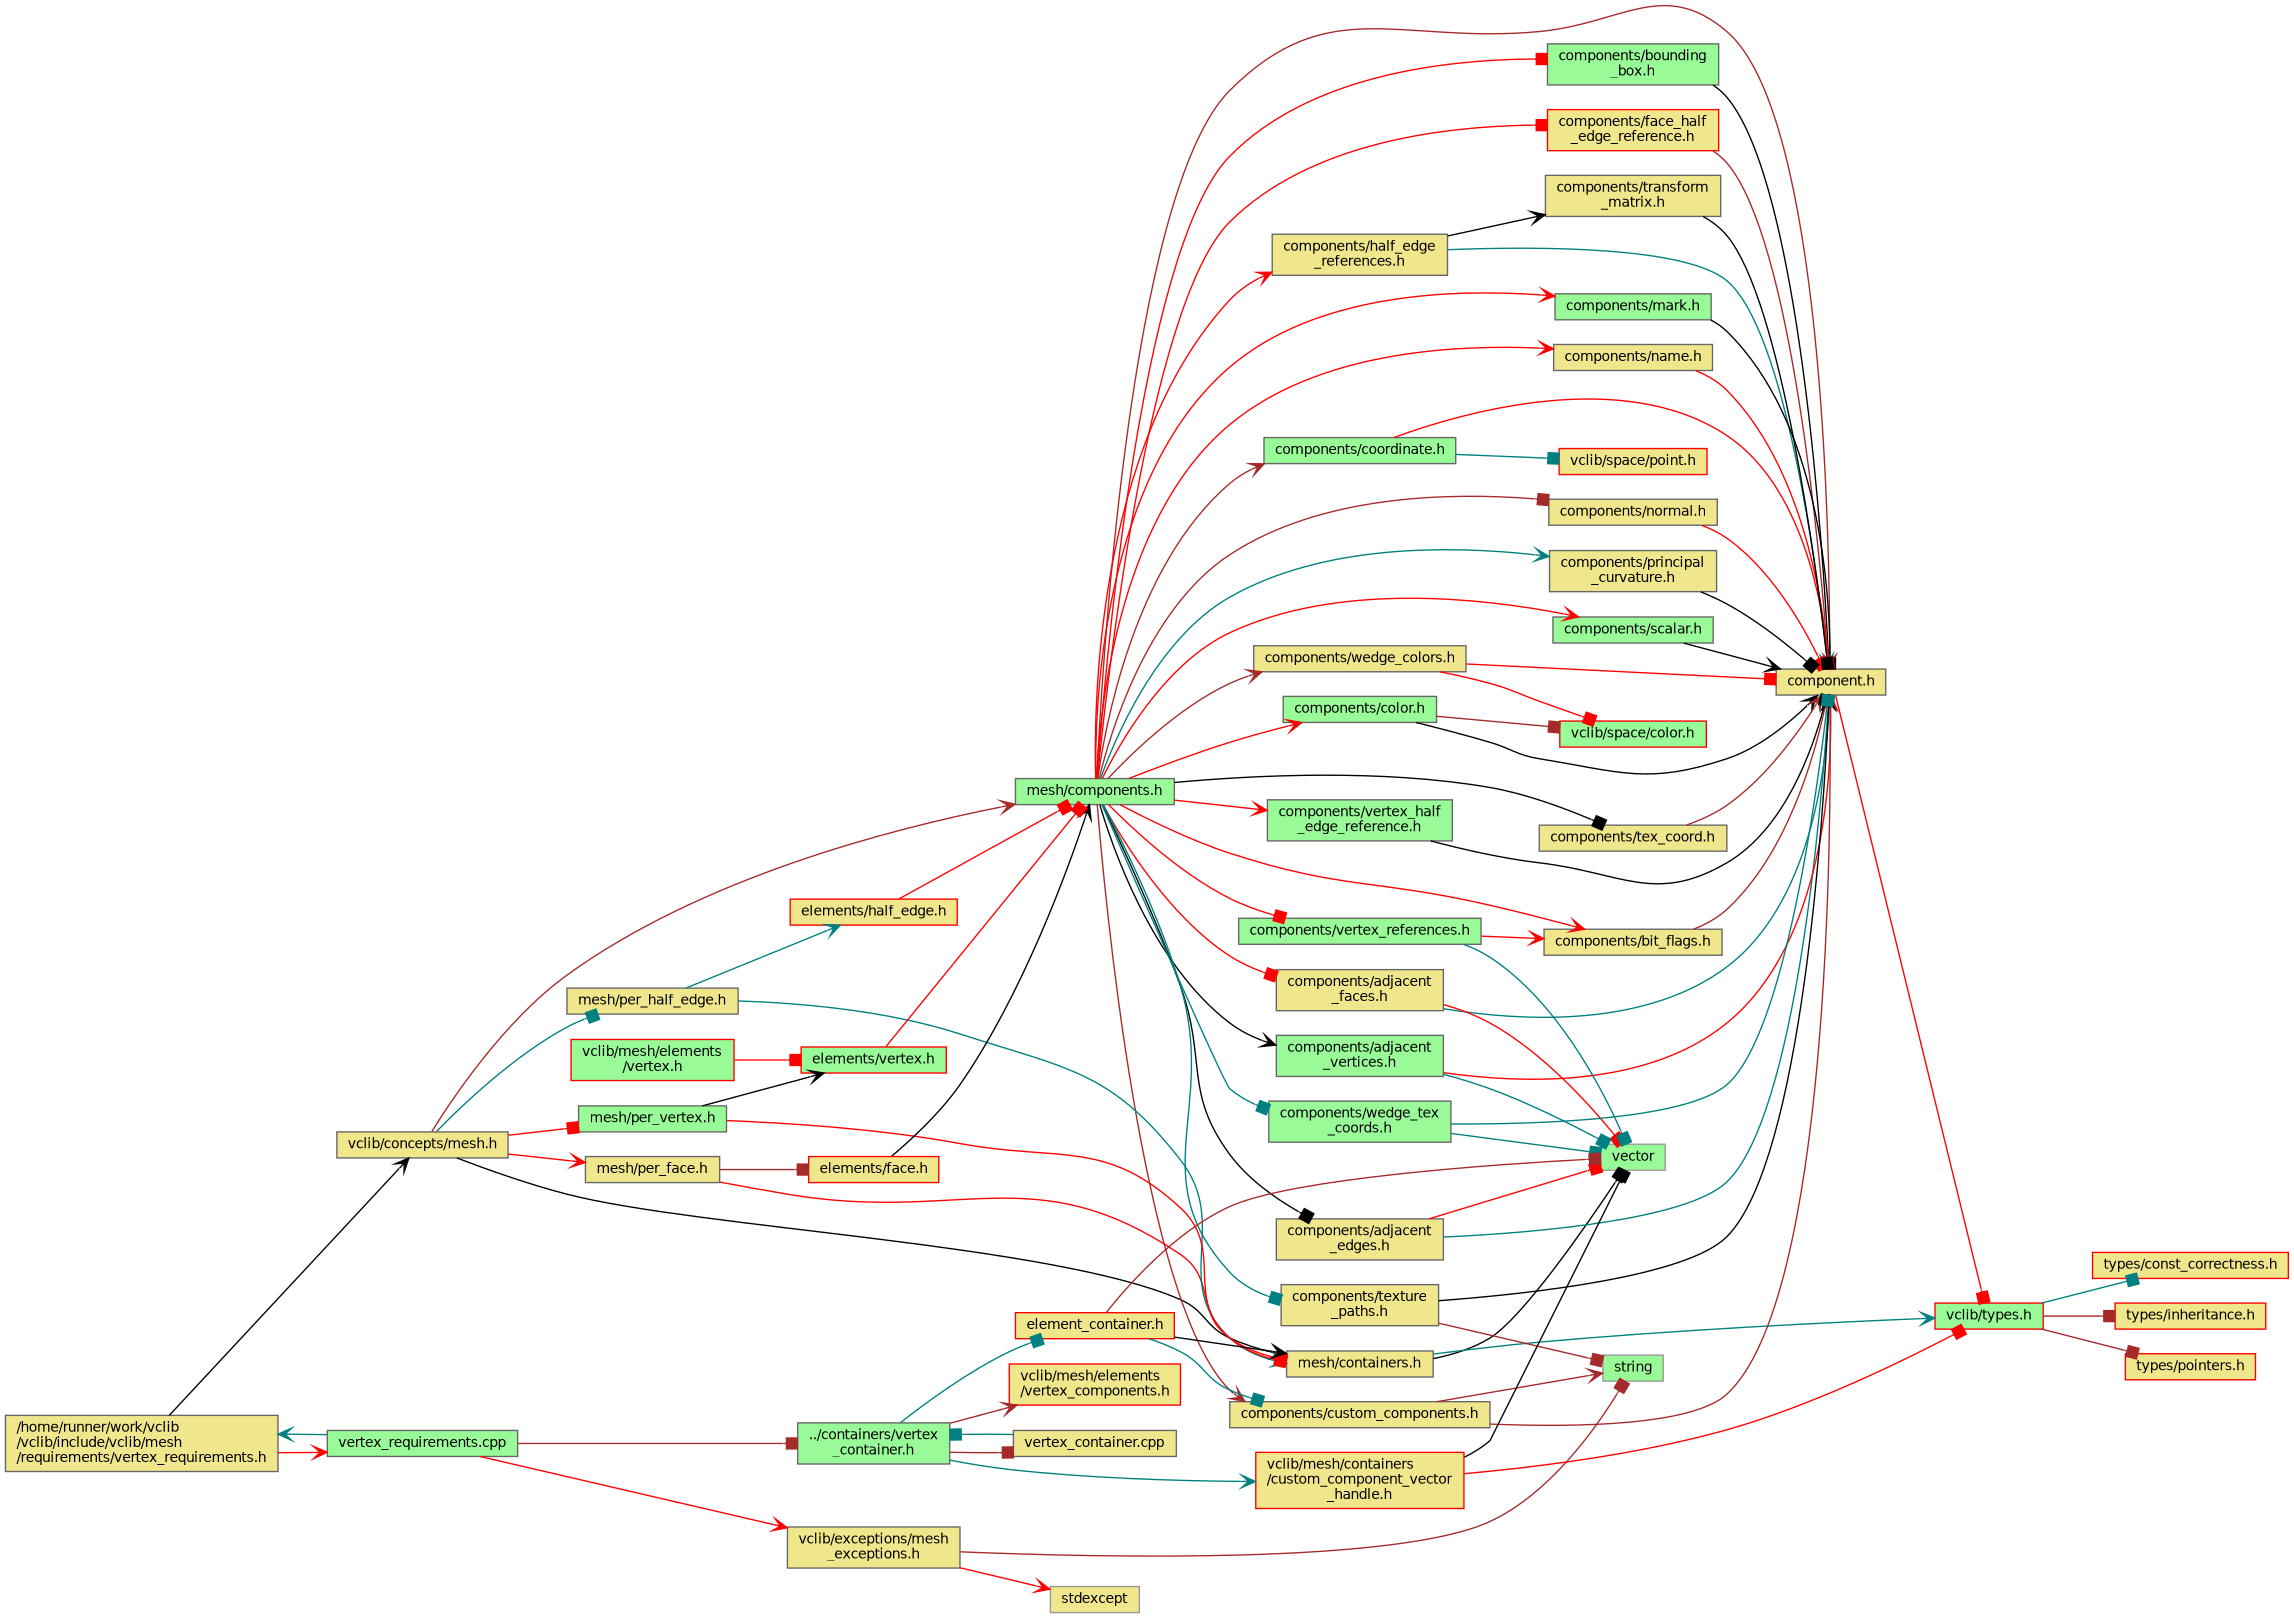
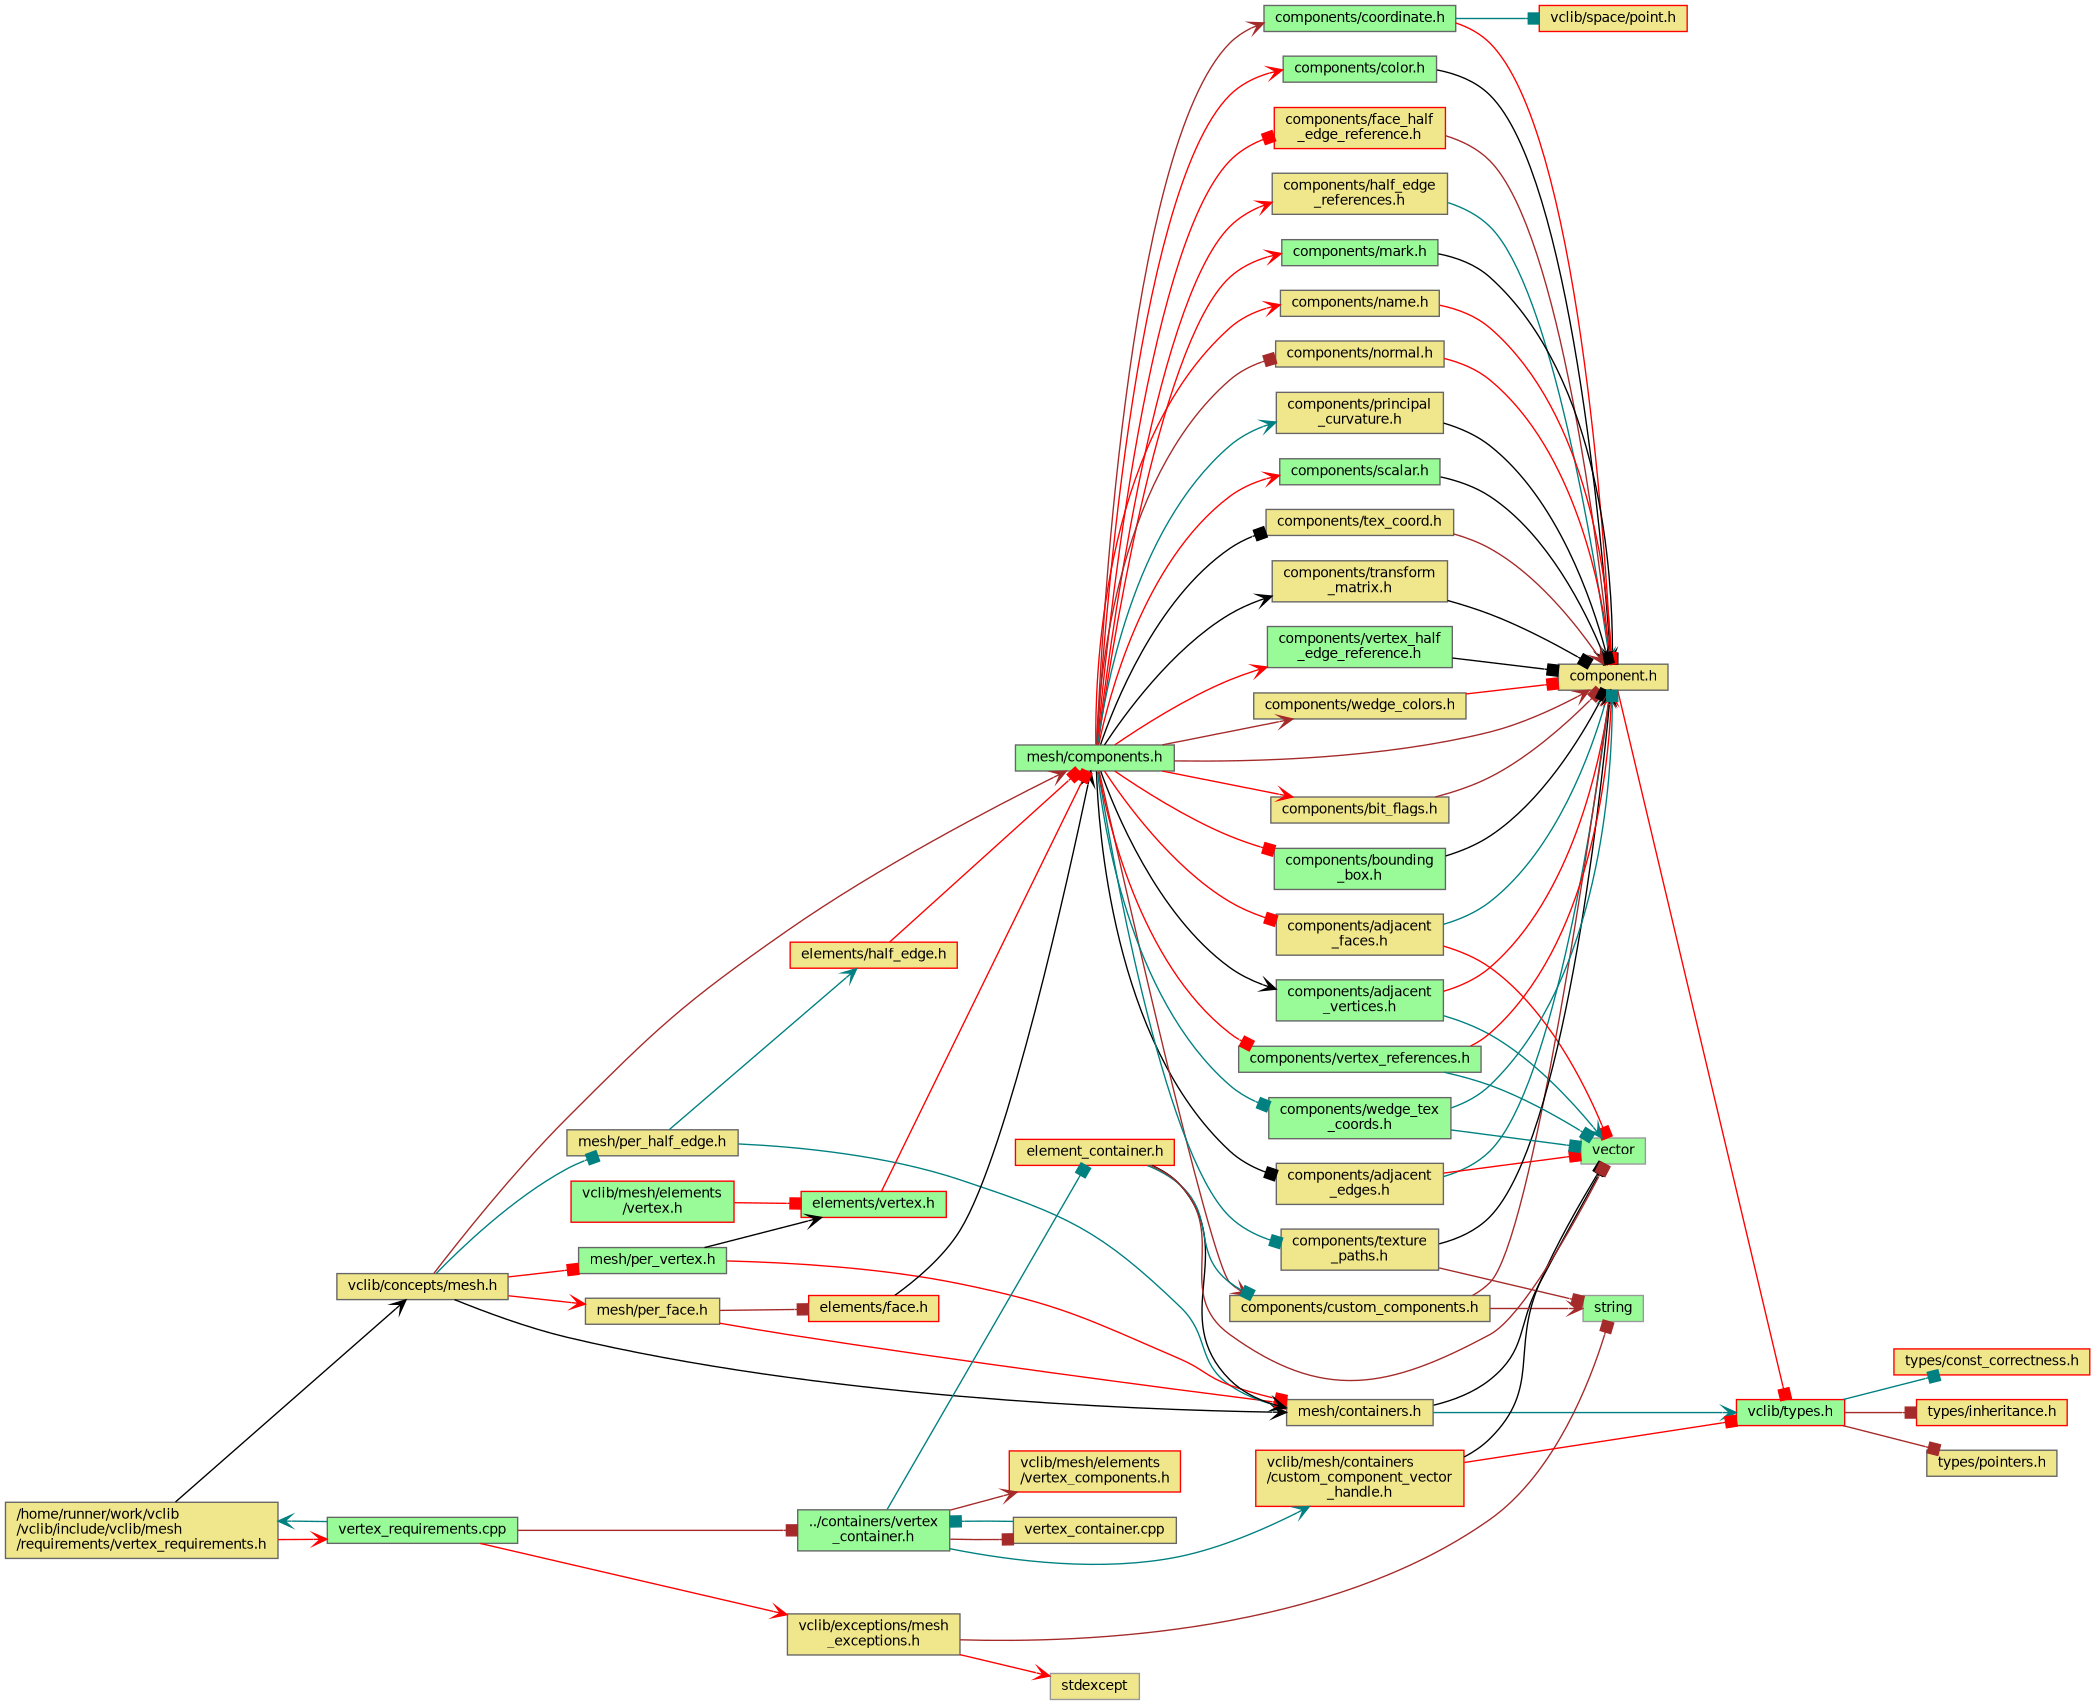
edge "components/half_edge _references.h" -> "components/transform _matrix.h": now "mesh/components.h" -> "components/transform _matrix.h"
node "vclib/space/color.h": removed
edge "components/vertex_references.h" -> "components/bit_flags.h": now "components/vertex_references.h" -> "component.h"
edge "components/adjacent _vertices.h" -> "vector": arrowhead box -> vee
node "types/pointers.h": color red -> grey40
